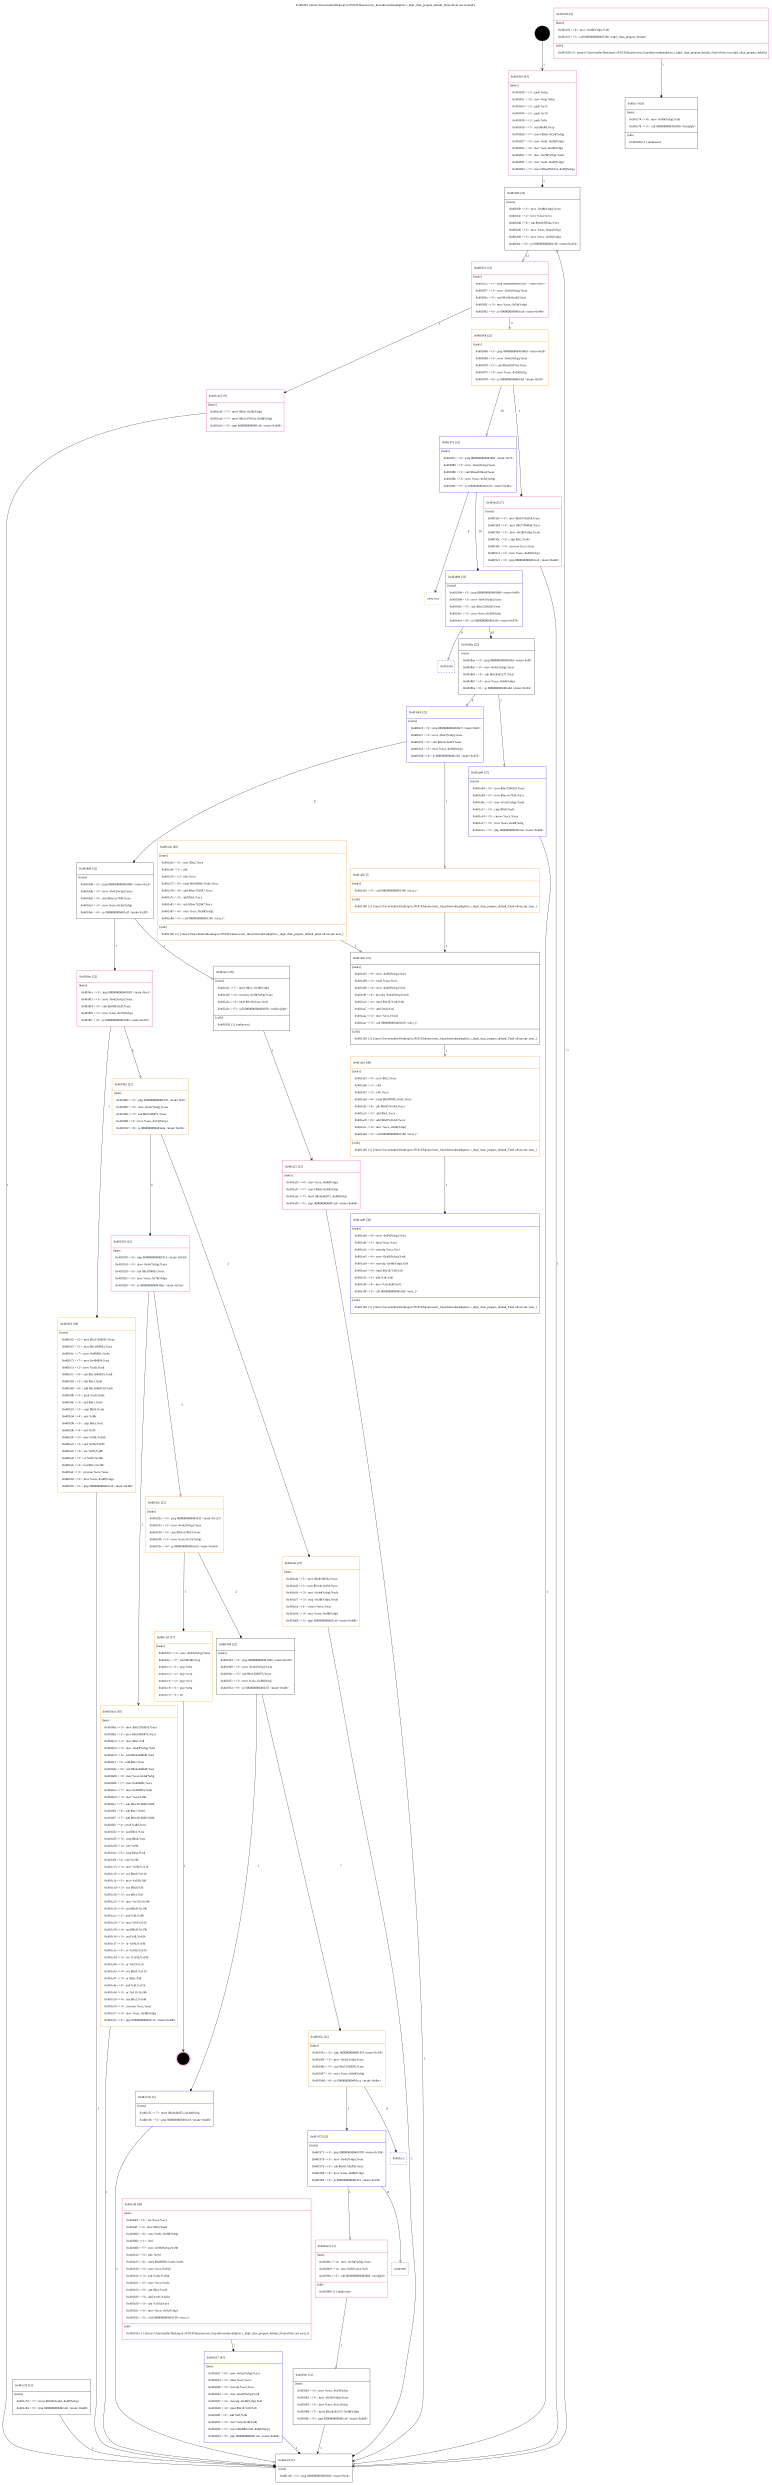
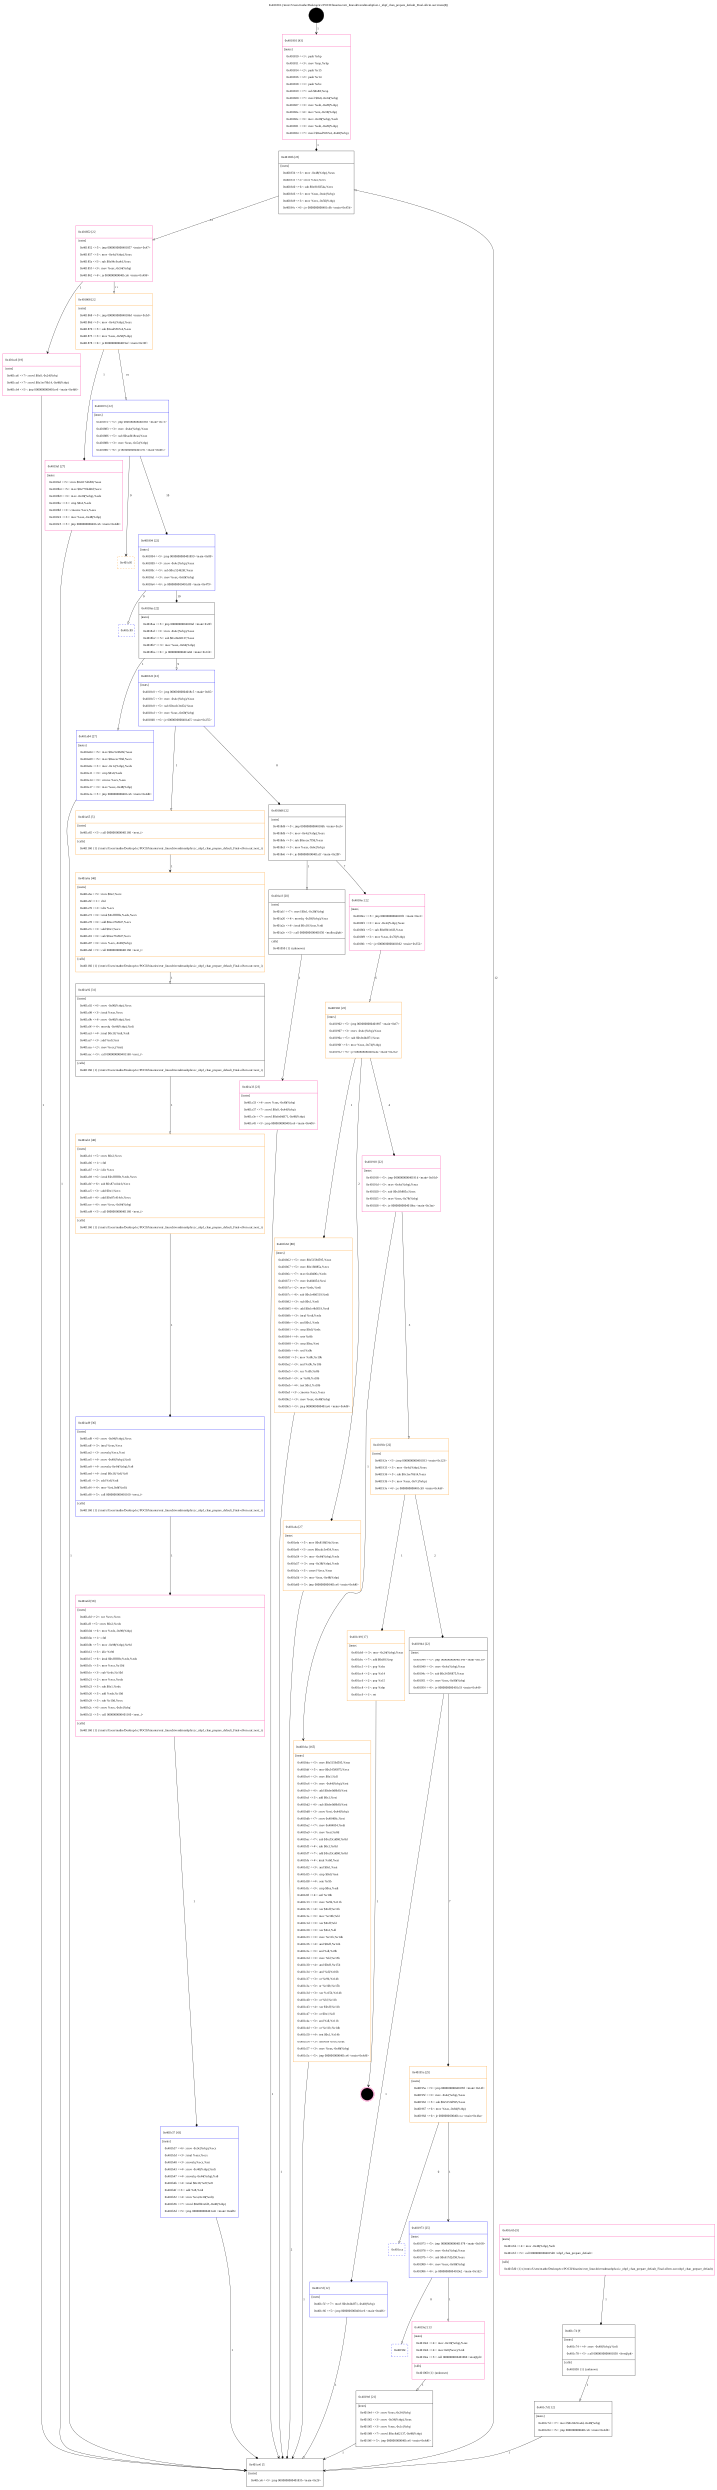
edge "0x401a65 [5]" -> "0x401a92 [31]": now "0x401a65 [5]" -> "0x401a6a [40]"
edge "0x4018ec [22]" -> "0x401b62 [88]": now "0x401902 [22]" -> "0x401b62 [88]"
edge "0x401ad9 [36]" -> "0x401afd [58]": added, label "1"
edge "0x40195a [25]" -> "0x401cca": arrowhead diamond -> onormal
edge "0x401c74 [9]" -> "0x401c7d [12]": added, label "1"
